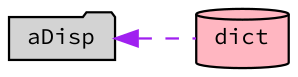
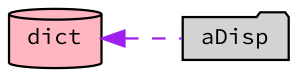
edge "dict" -> "aDisp": reversed
